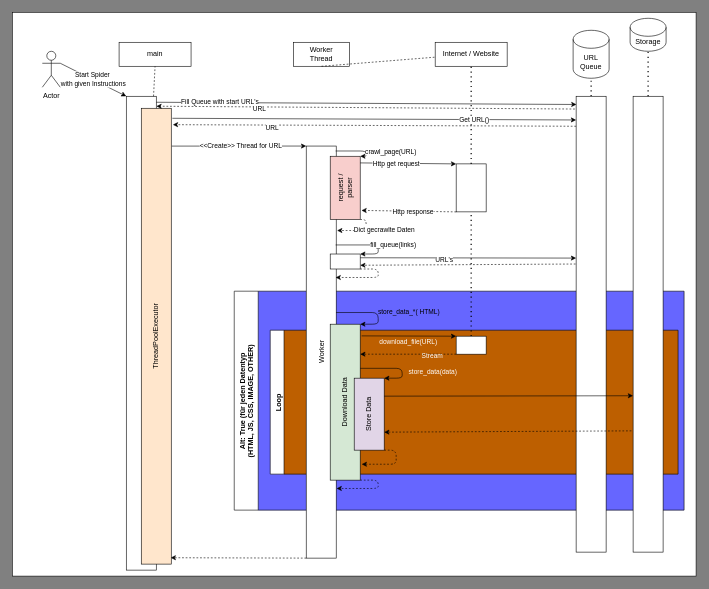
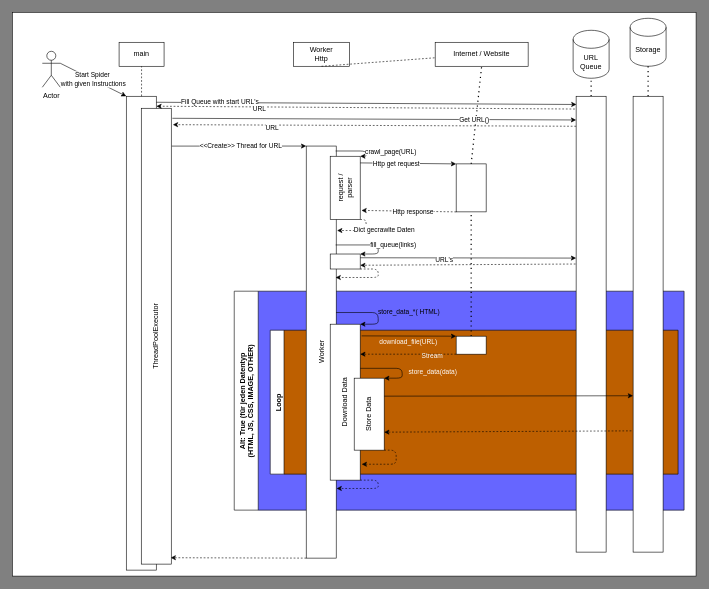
node "Storage": size 36x33 -> 36x48
node "main": size 72x24 -> 45x24
node "Worker Thread": label "Worker Thread" -> "Worker Http"
node "Internet / Website": size 72x24 -> 93x24
node "request / parser": fillcolor #f8cecc -> #ffffff
node "ThreadPoolExecutor": fillcolor #ffe6cc -> #ffffff
node "Download Data": fillcolor #d5e8d4 -> #ffffff
node "Store Data": fillcolor #e1d5e7 -> #ffffff
